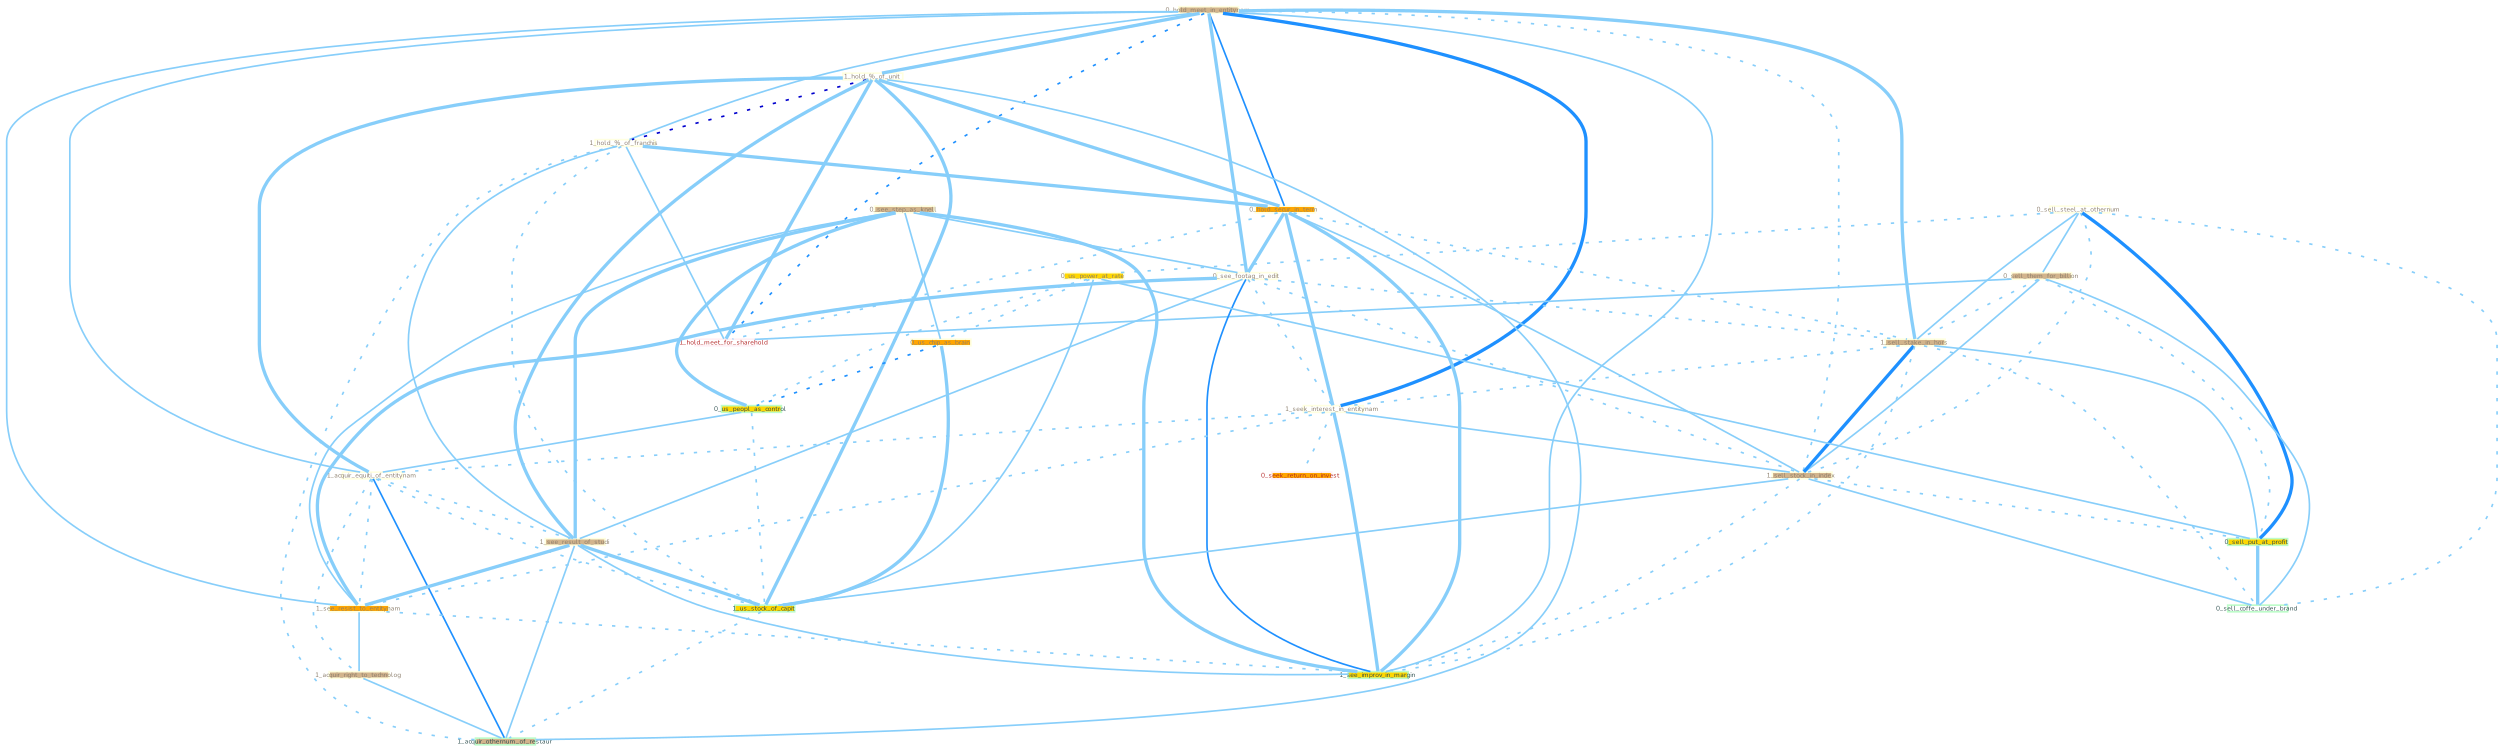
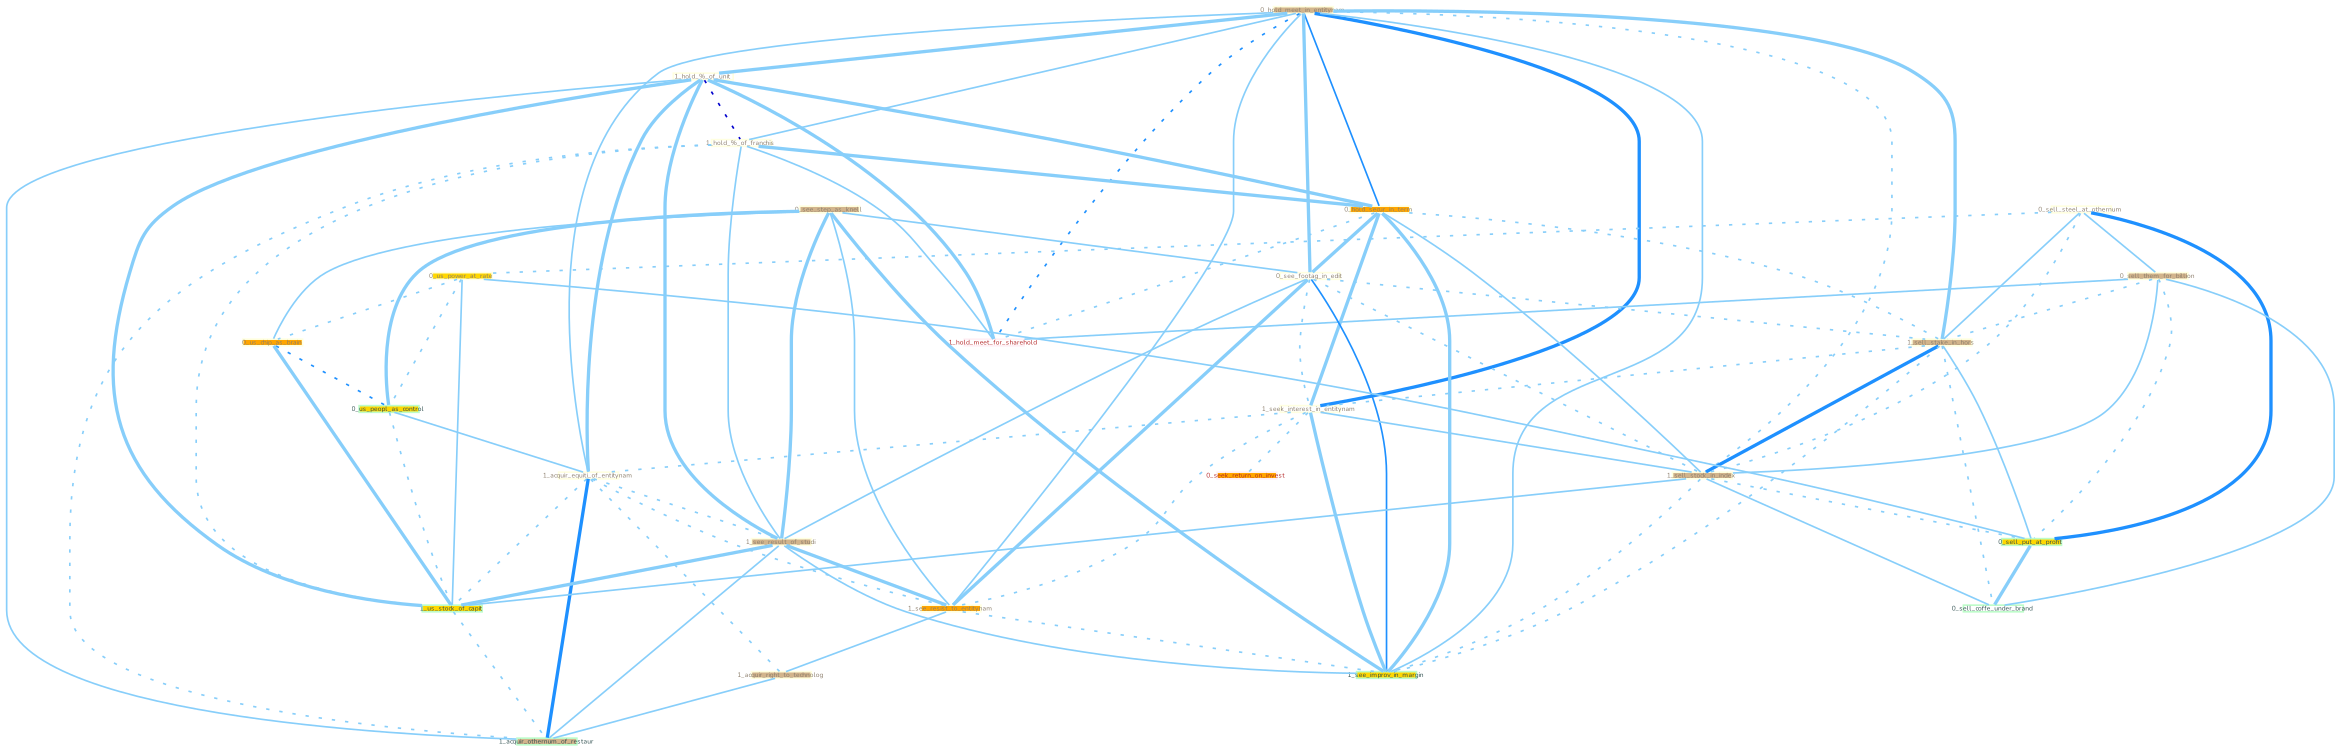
edge "0_sell_steel_at_othernum" -- "0_sell_coffe_under_brand": removed
edge "1_acquir_equiti_of_entitynam" -- "1_acquir_othernum_of_restaur": style solid -> bold
